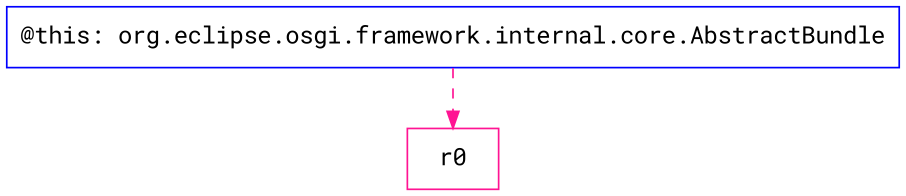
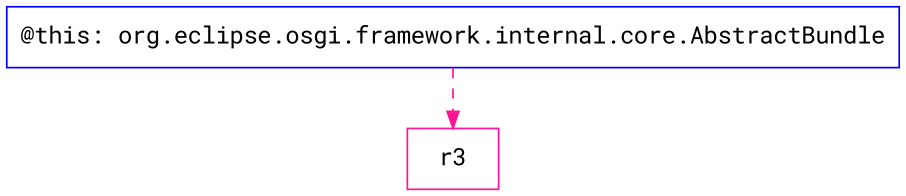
node "r0": label "r0" -> "r3"
